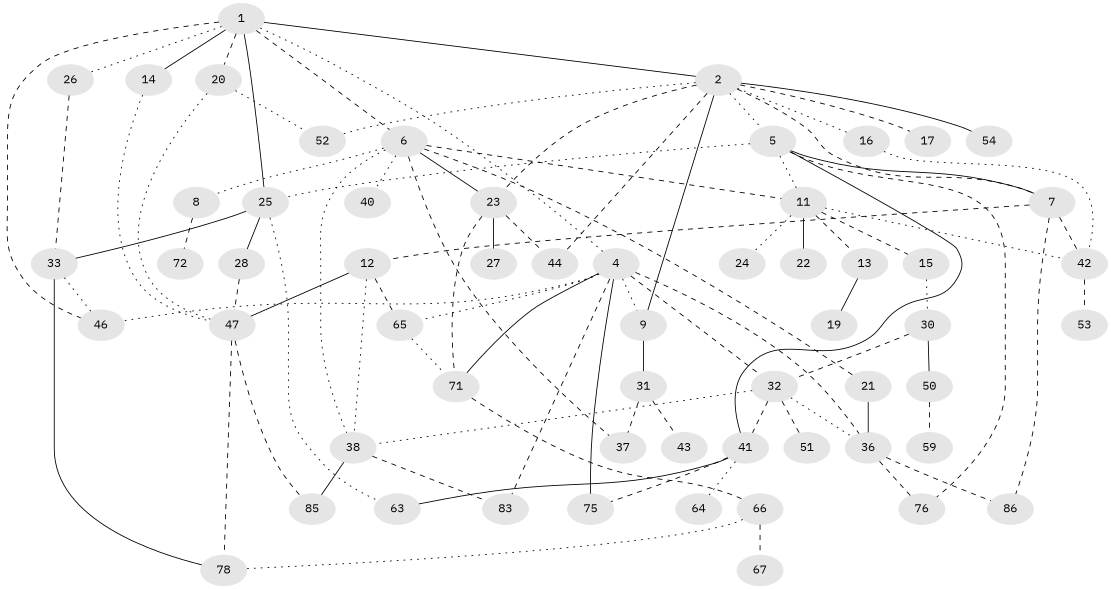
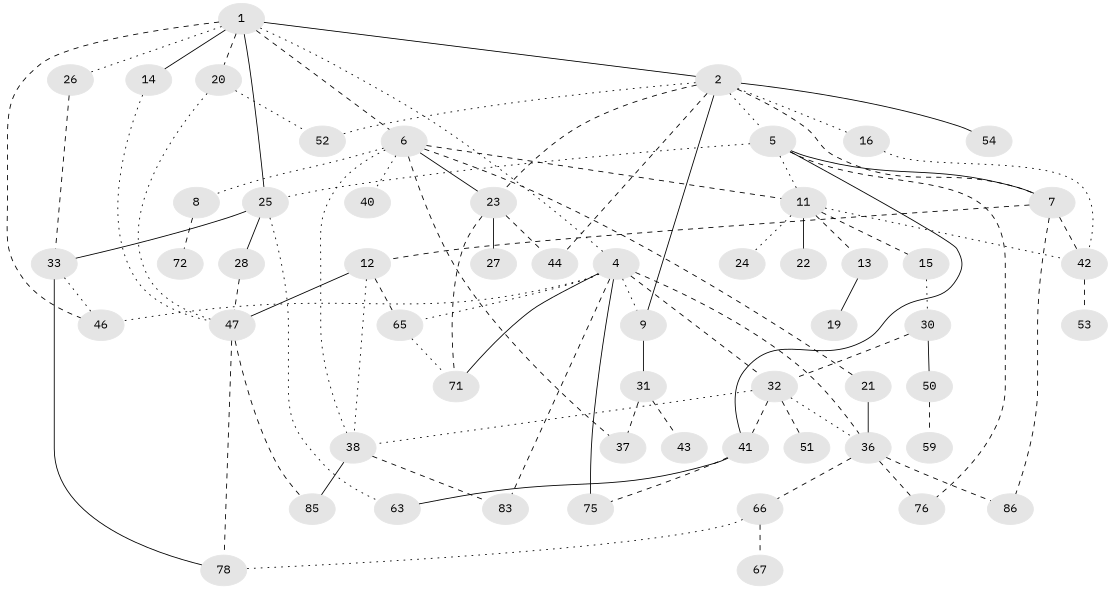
node "17": removed
edge "71" -- "66": now "36" -- "66"
node "64": removed
